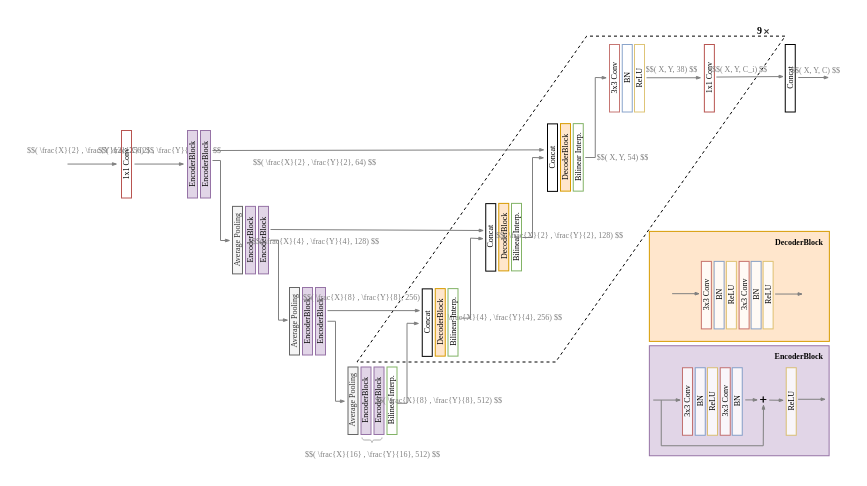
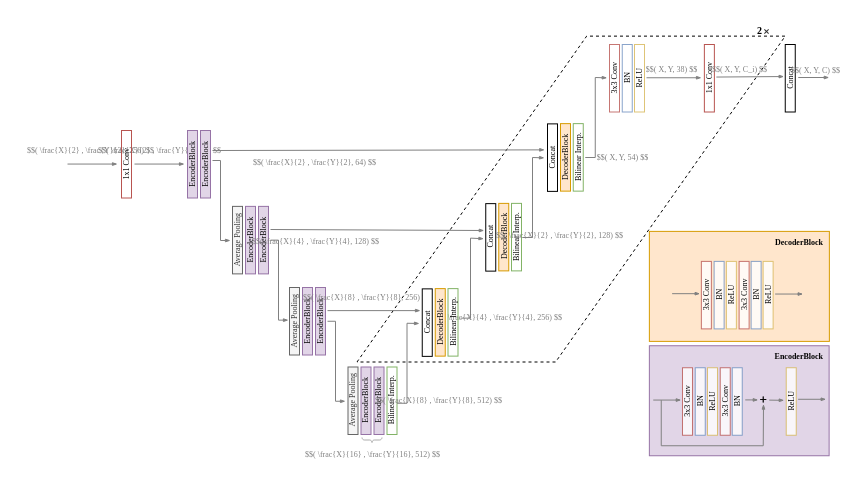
node "9": label "9" -> "2"
